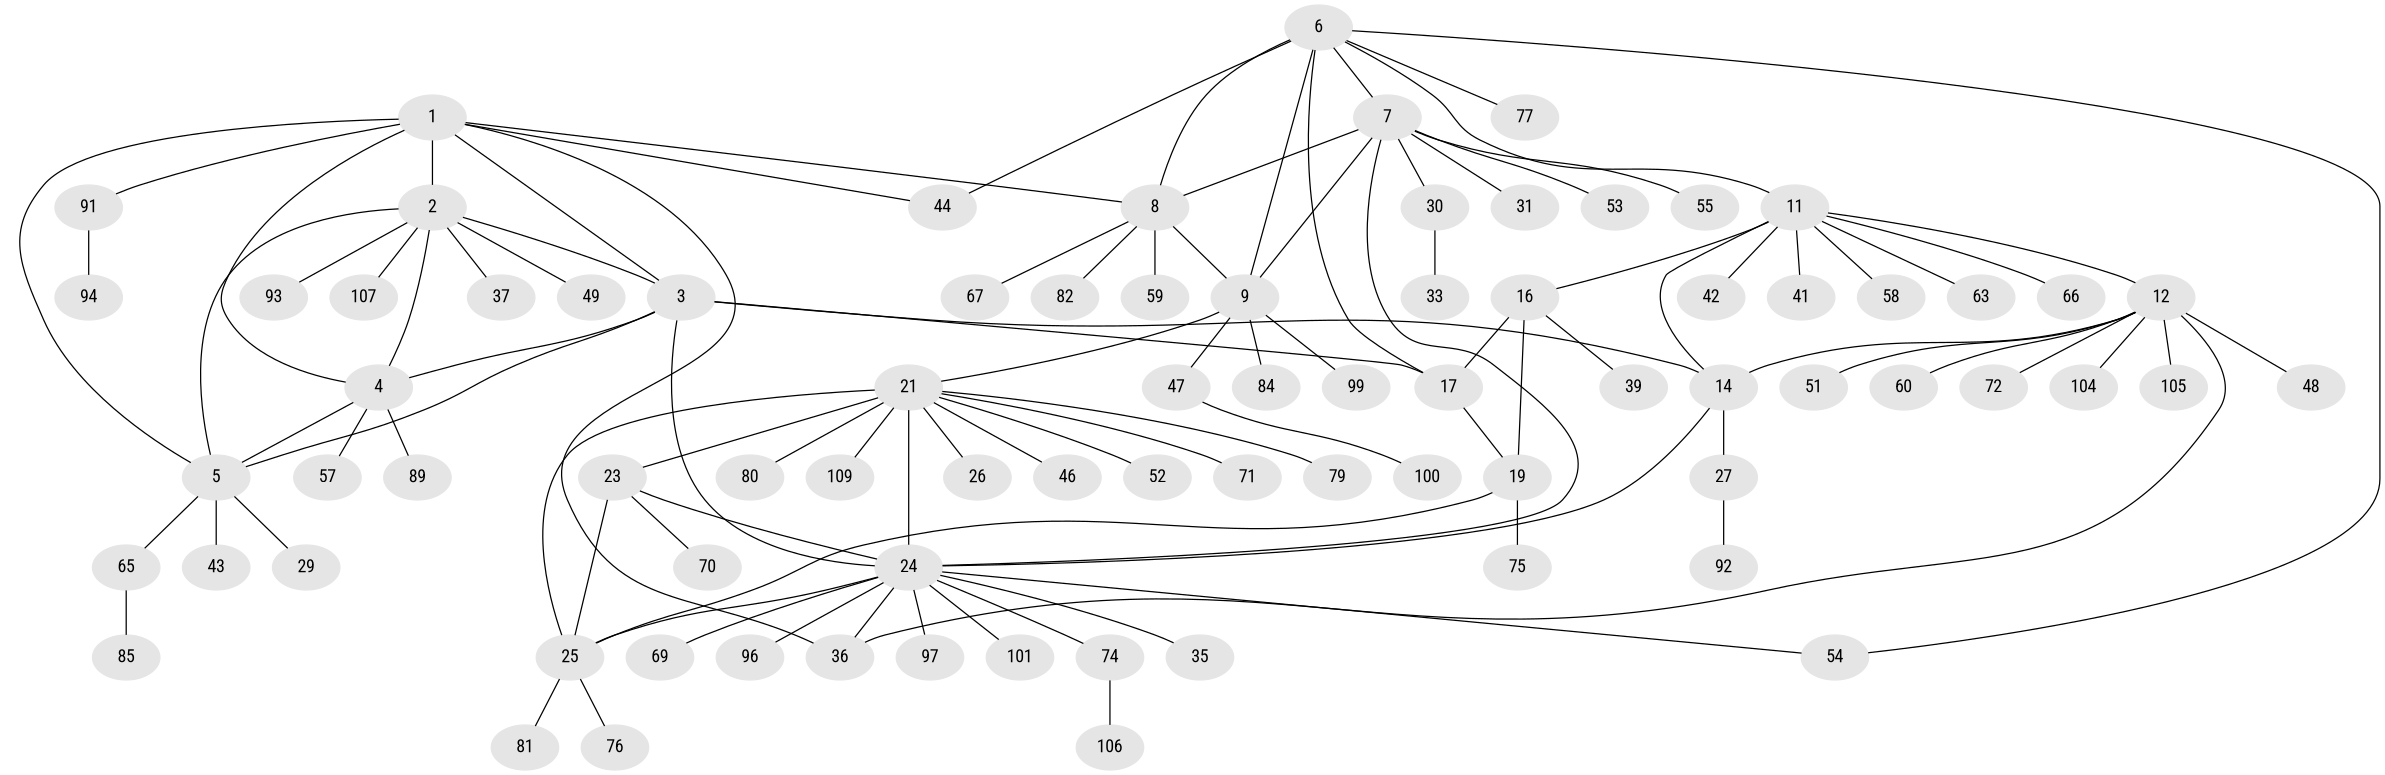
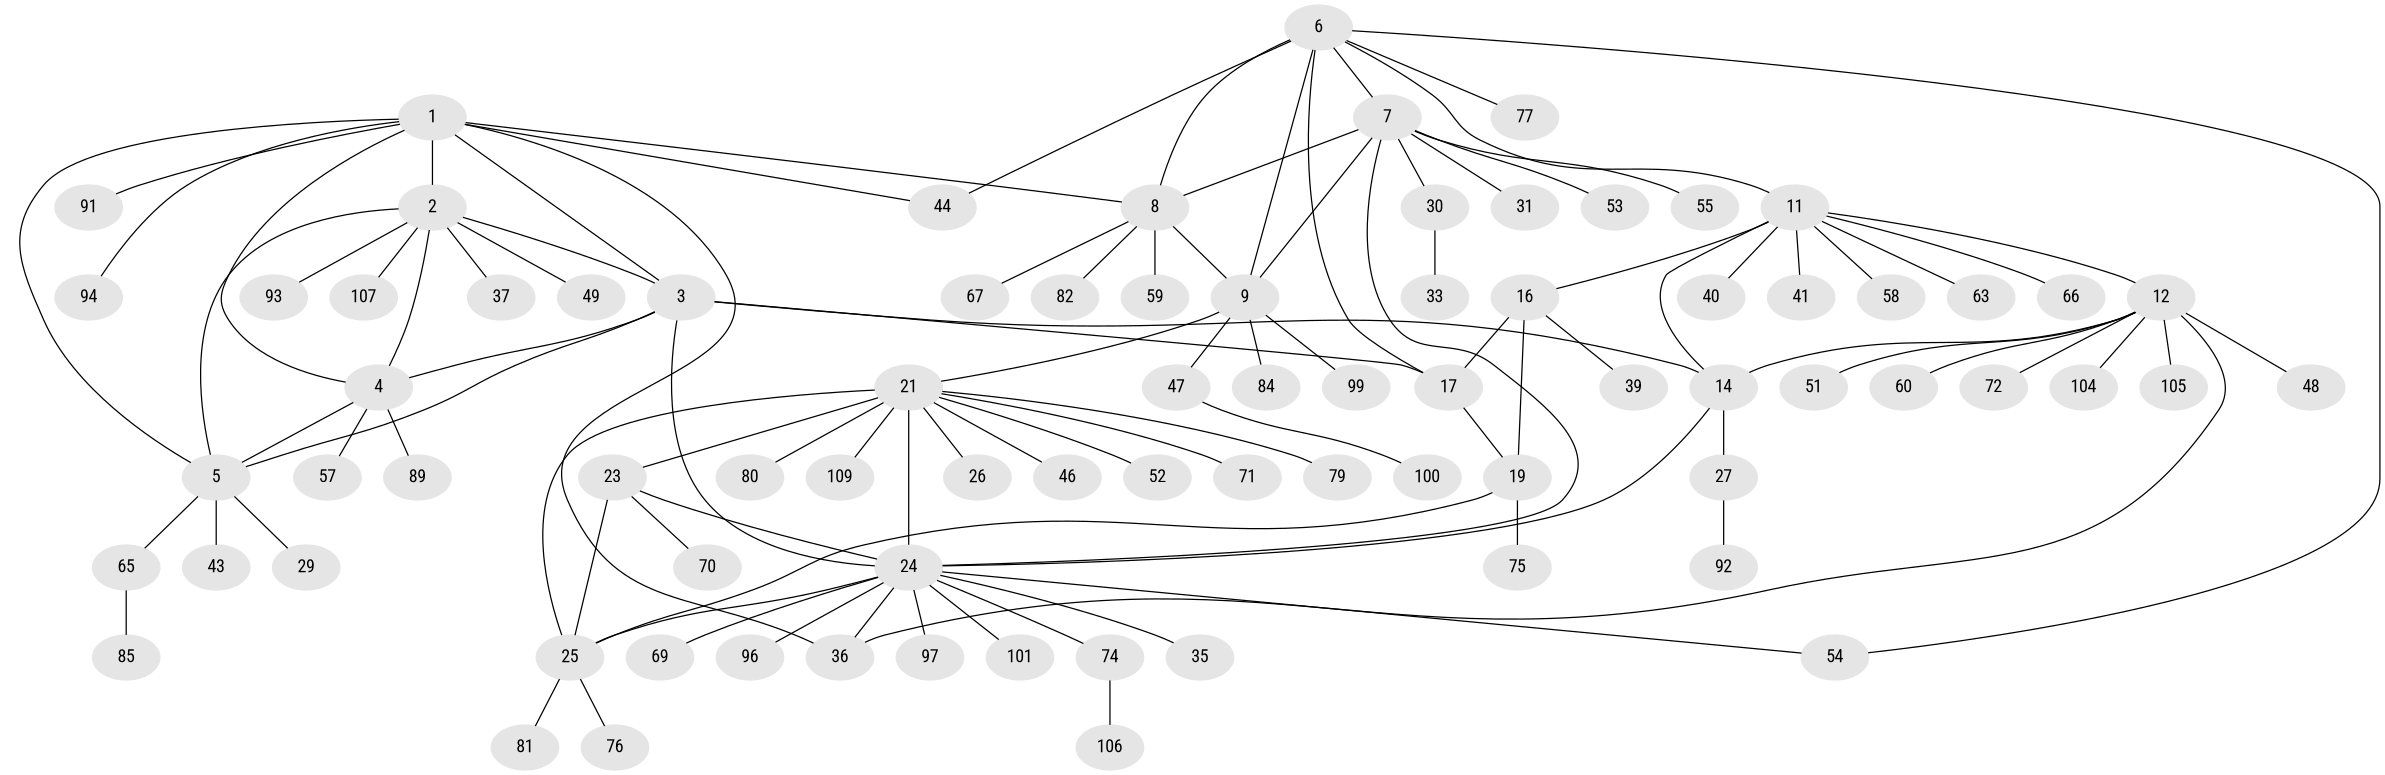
edge "91" -- "94": now "1" -- "94"
node "42": label "42" -> "40"
